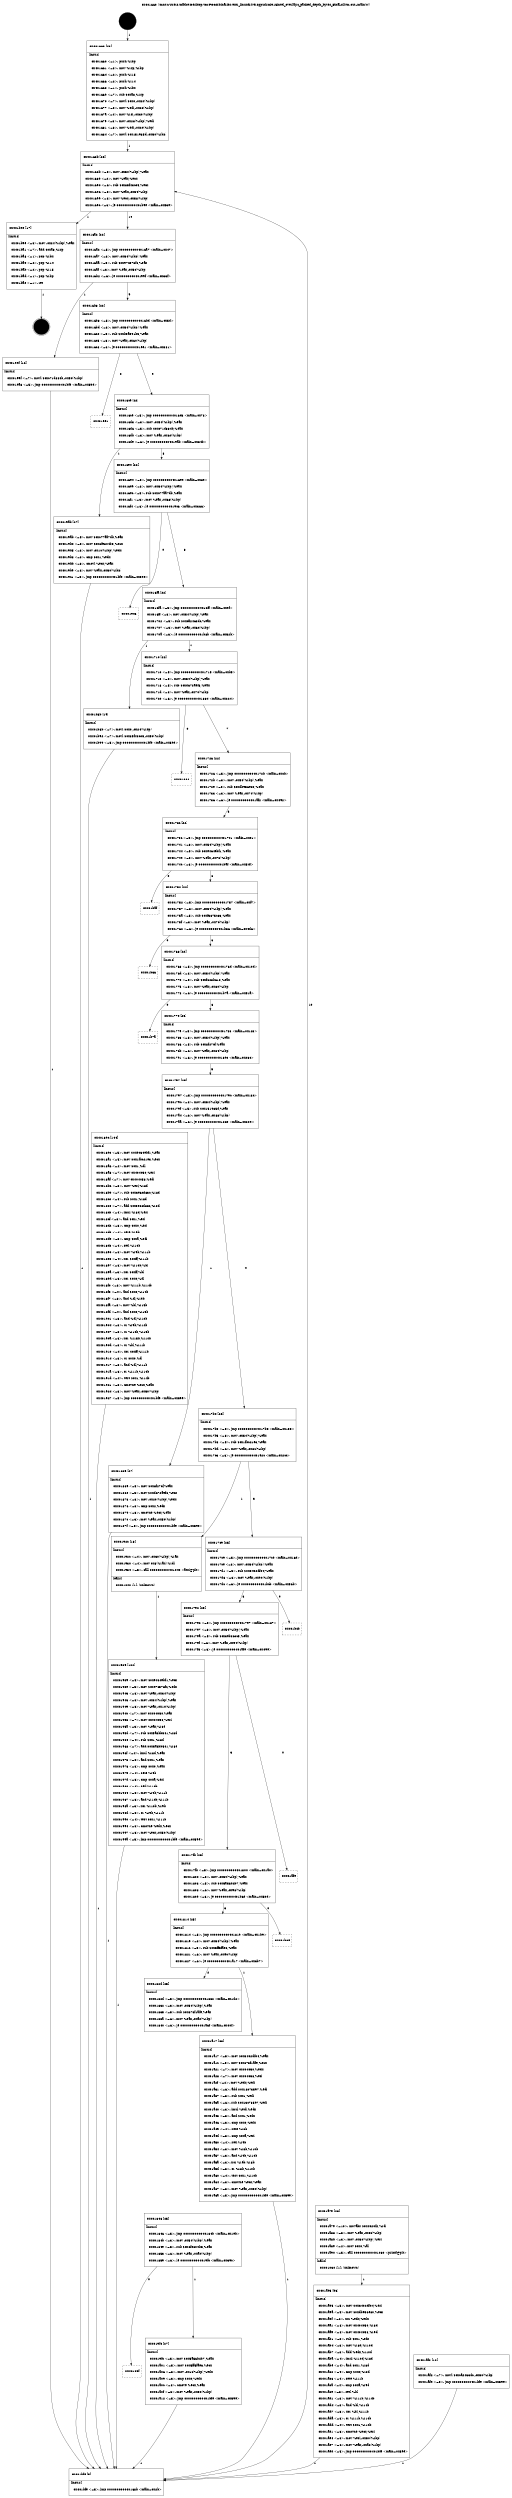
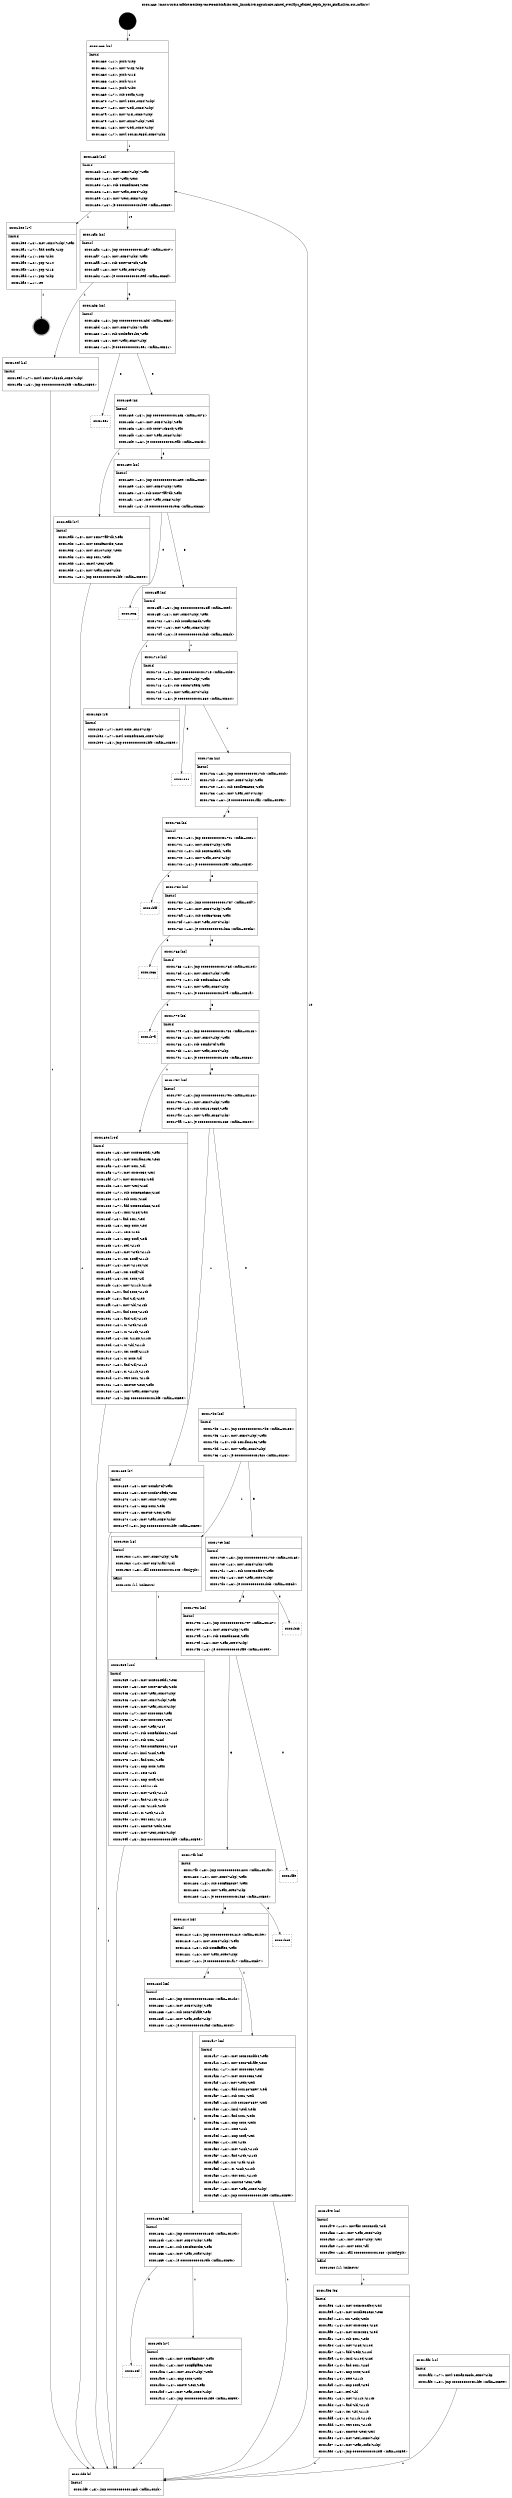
edge "0x40177e [25]" -> "0x40189c [144]": added, label "1"
edge "0x401b8b [19]" -> "0x401bfe [5]": removed, label "1"
edge "0x40182d [25]" -> "0x401846 [25]": added, label "1"
